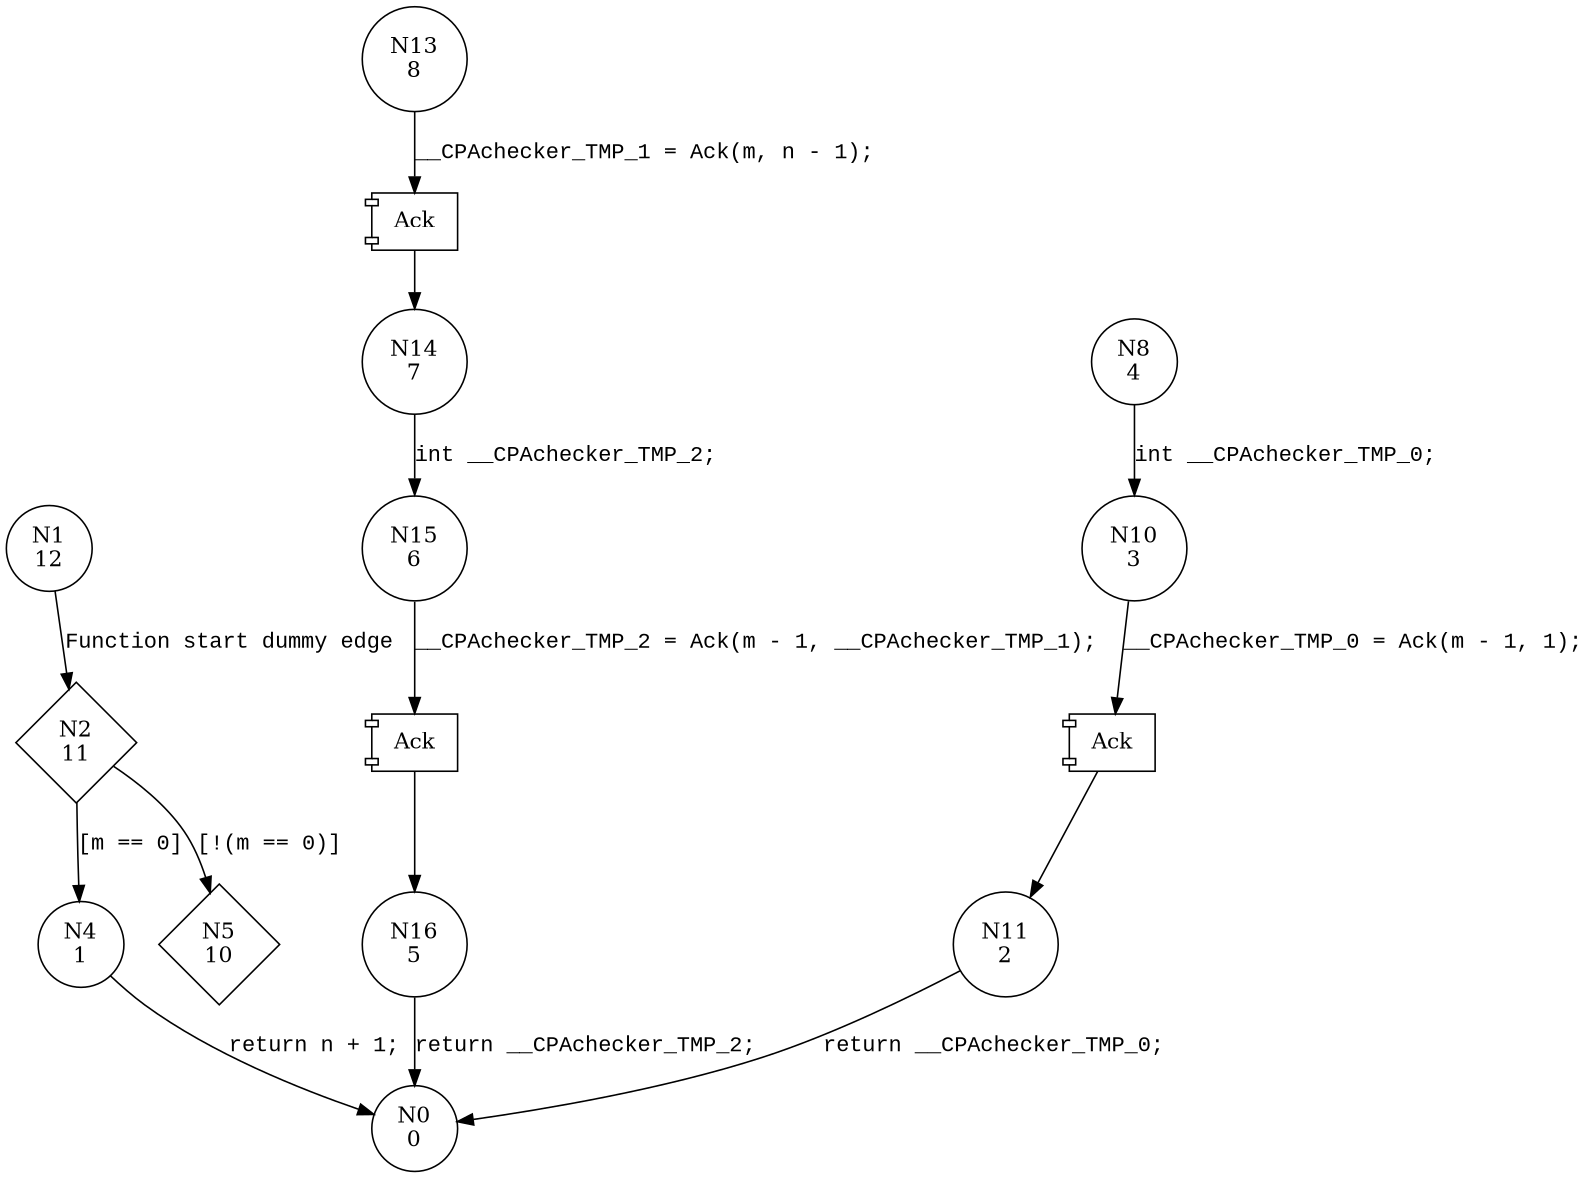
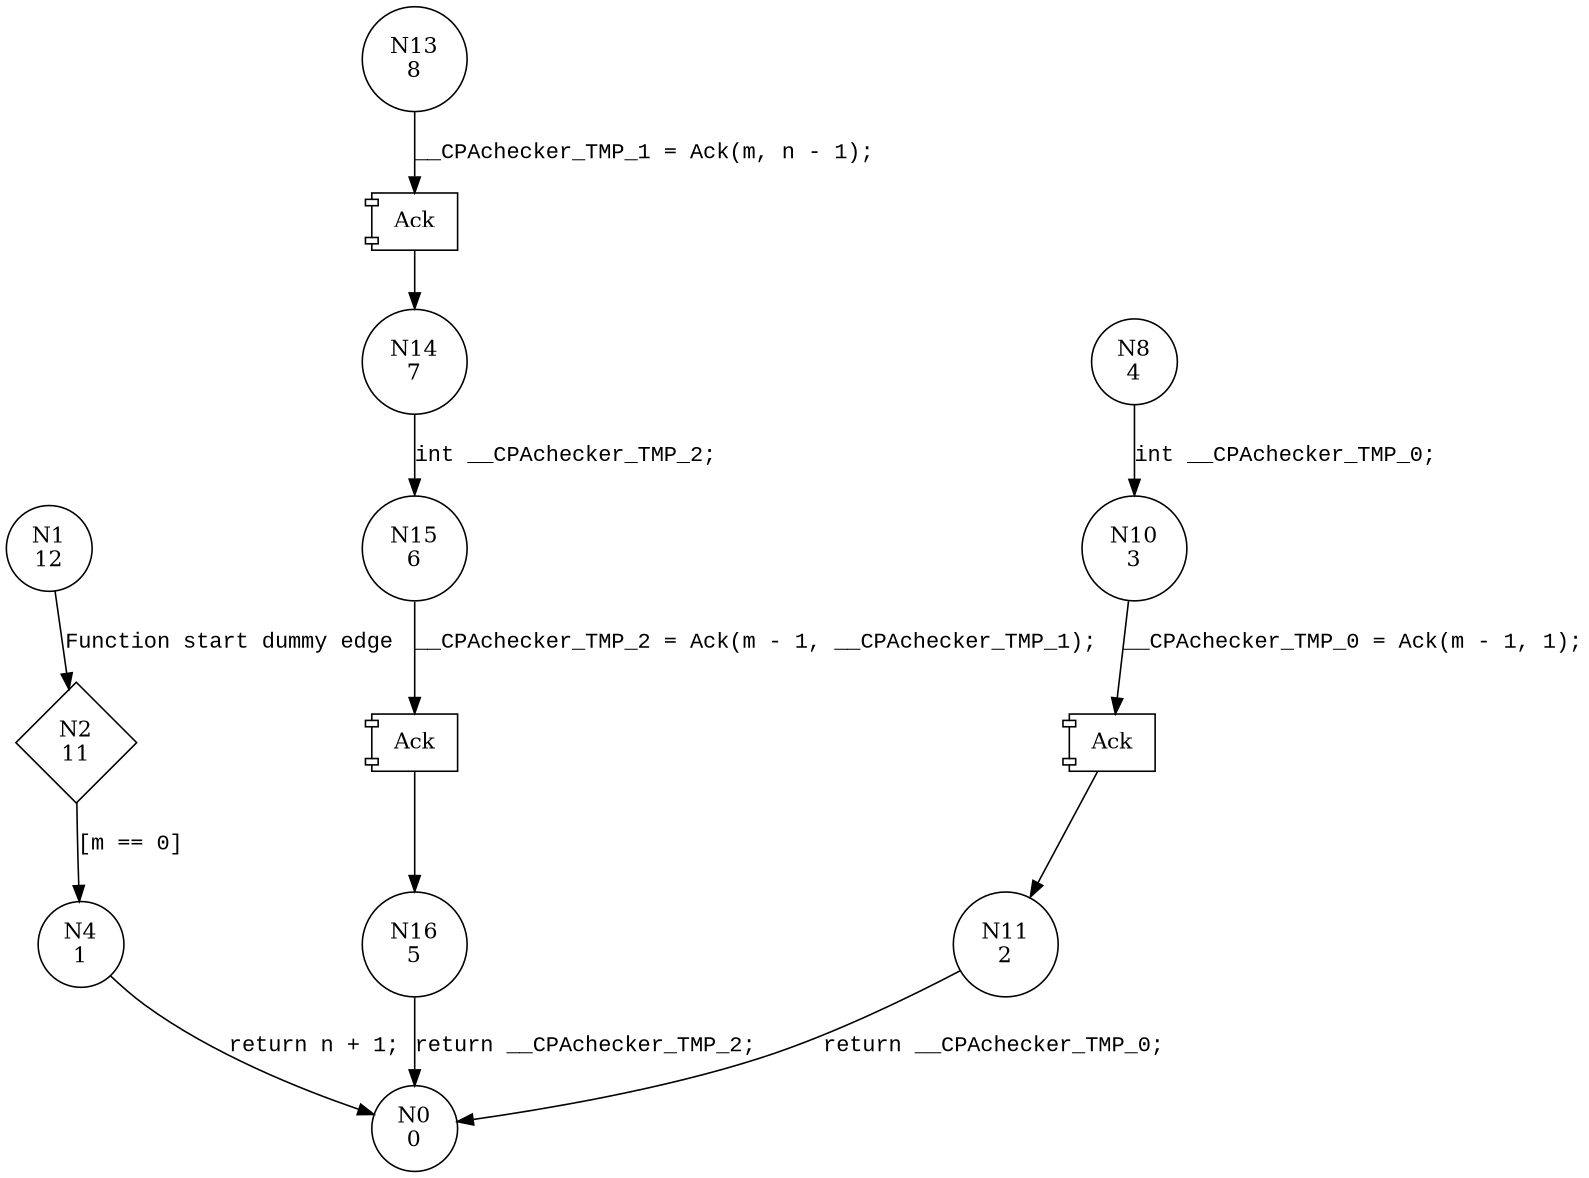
node "N5 10": removed
